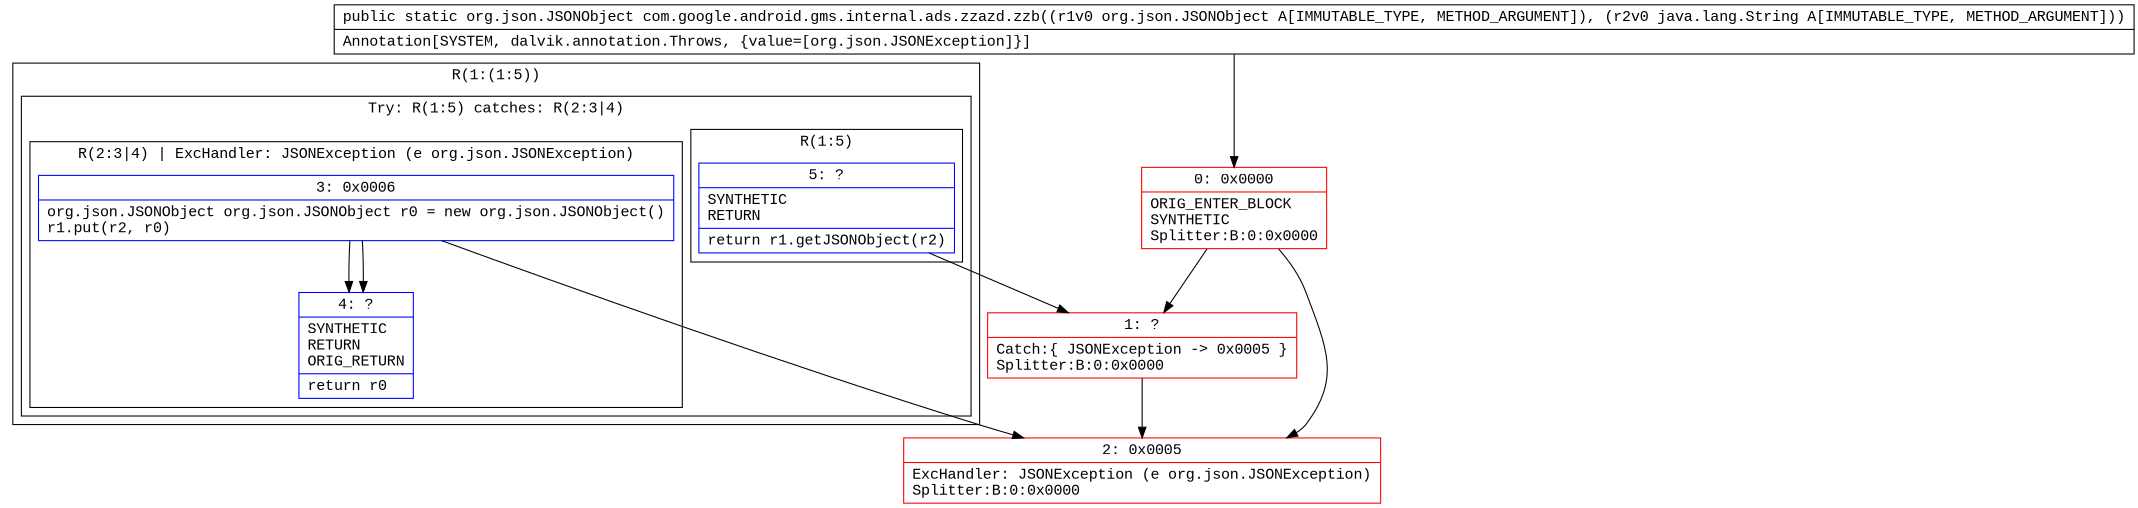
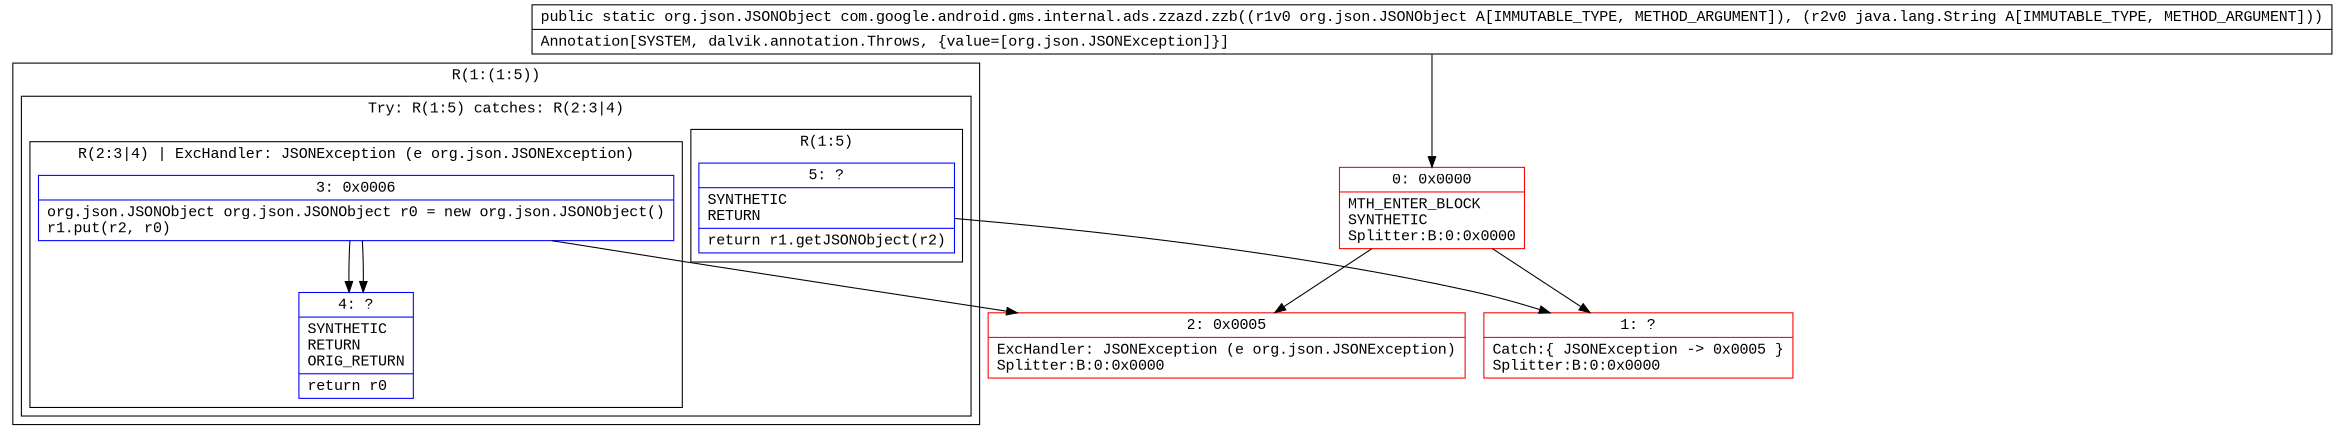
node "0: 0x0000": text "ORIG_ENTER_BLOCK" -> "MTH_ENTER_BLOCK"
edge "1: ?" -> "2: 0x0005": removed
